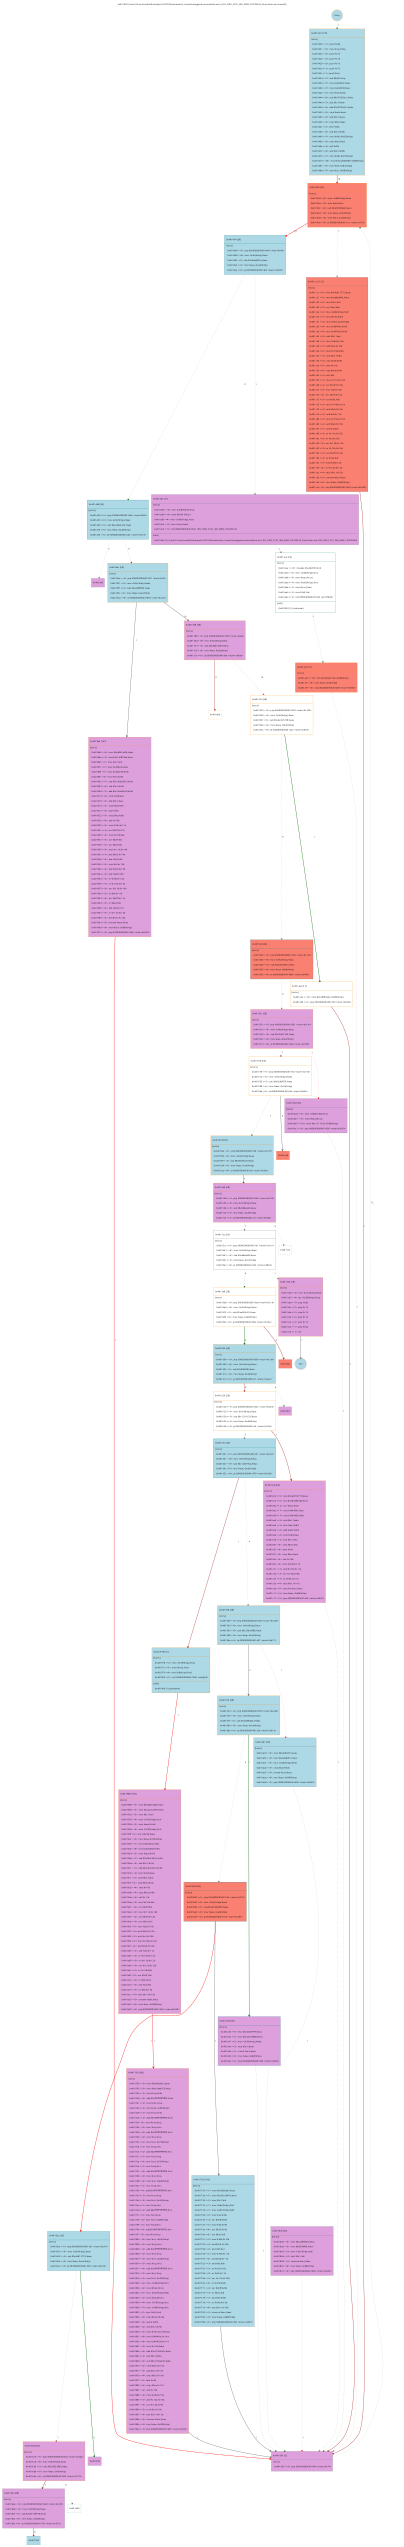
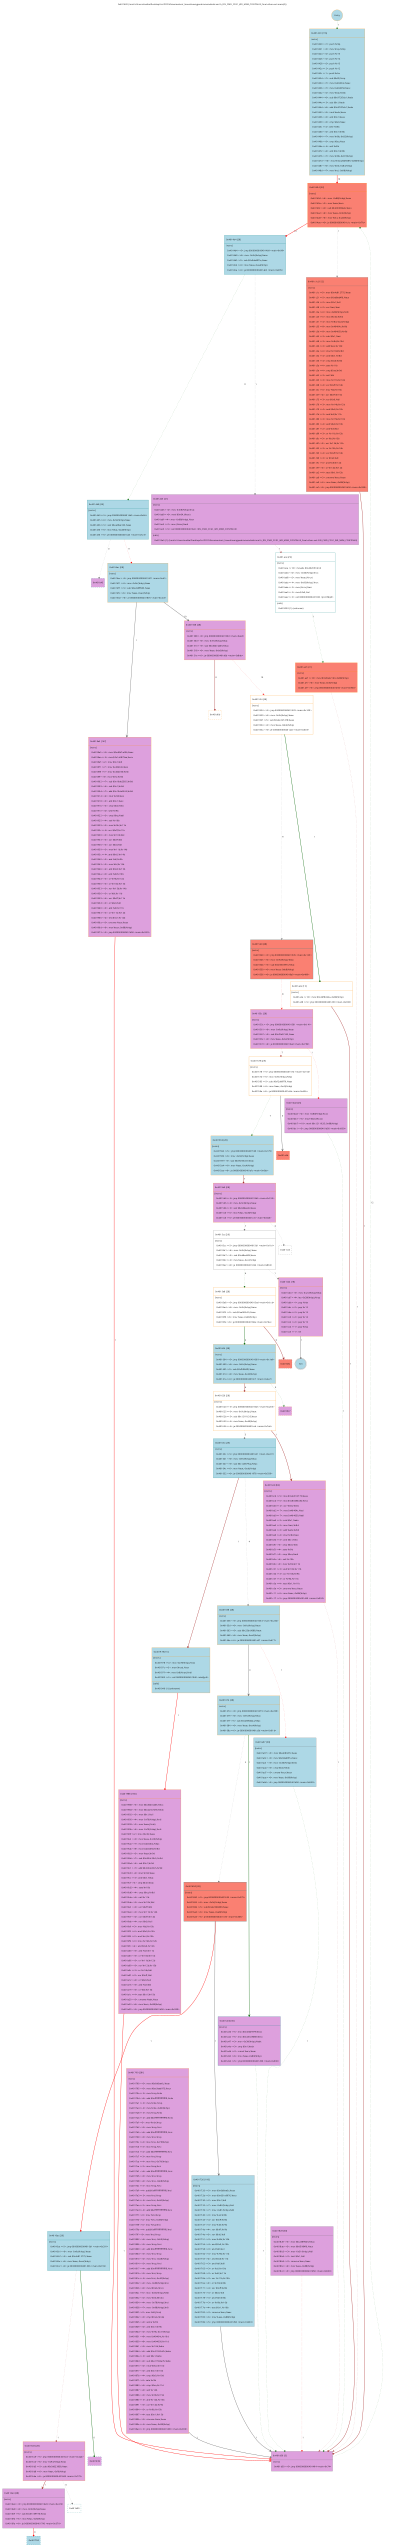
edge "0x401988 [166]" -> "0x401790 [281]": now "0x401988 [166]" -> "0x401d50 [5]"
